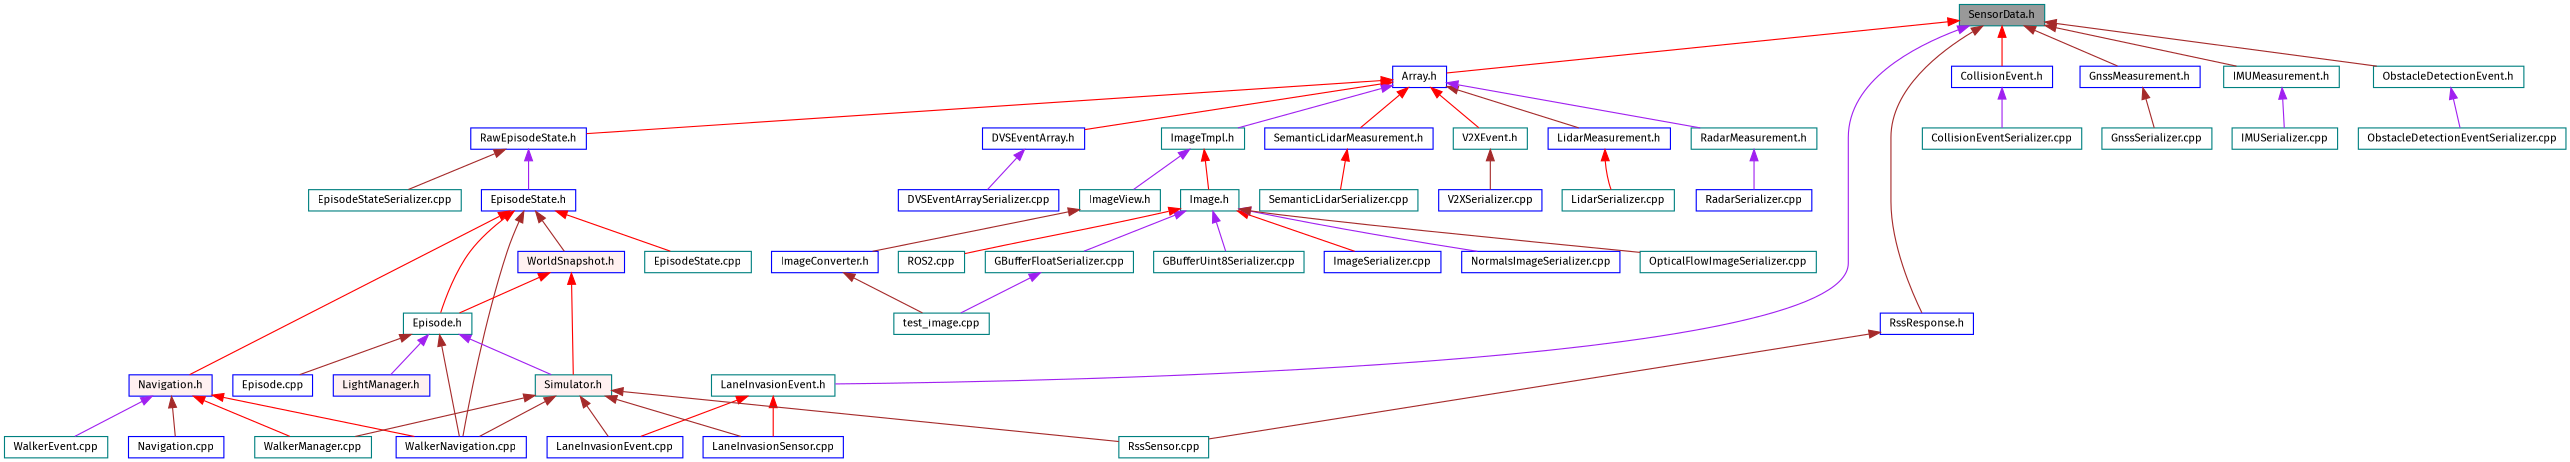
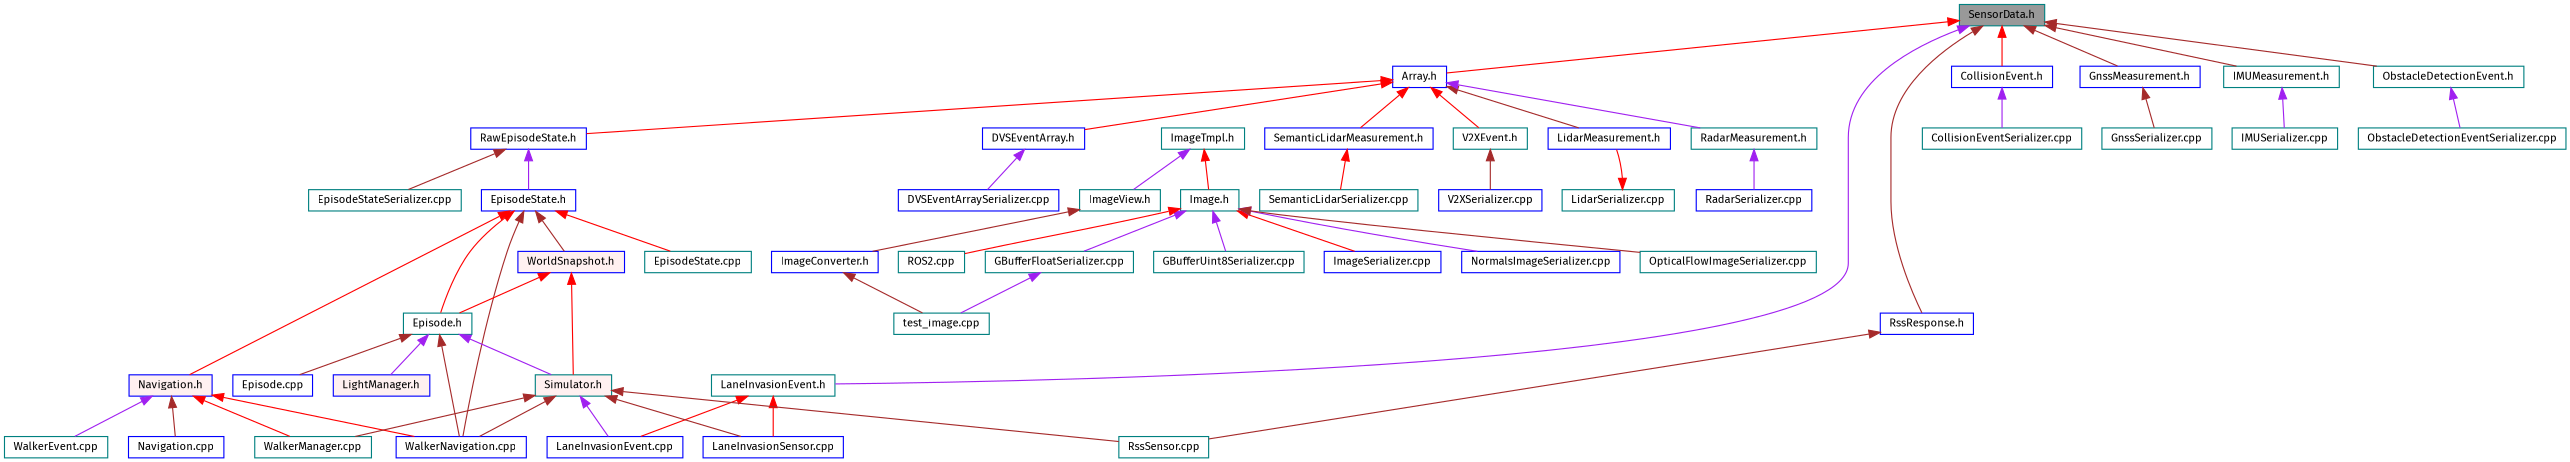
edge "ImageTmpl.h" -> "Array.h": removed
edge "LidarSerializer.cpp" -> "LidarMeasurement.h": reversed
edge "LaneInvasionEvent.cpp" -> "Simulator.h": color brown -> purple
